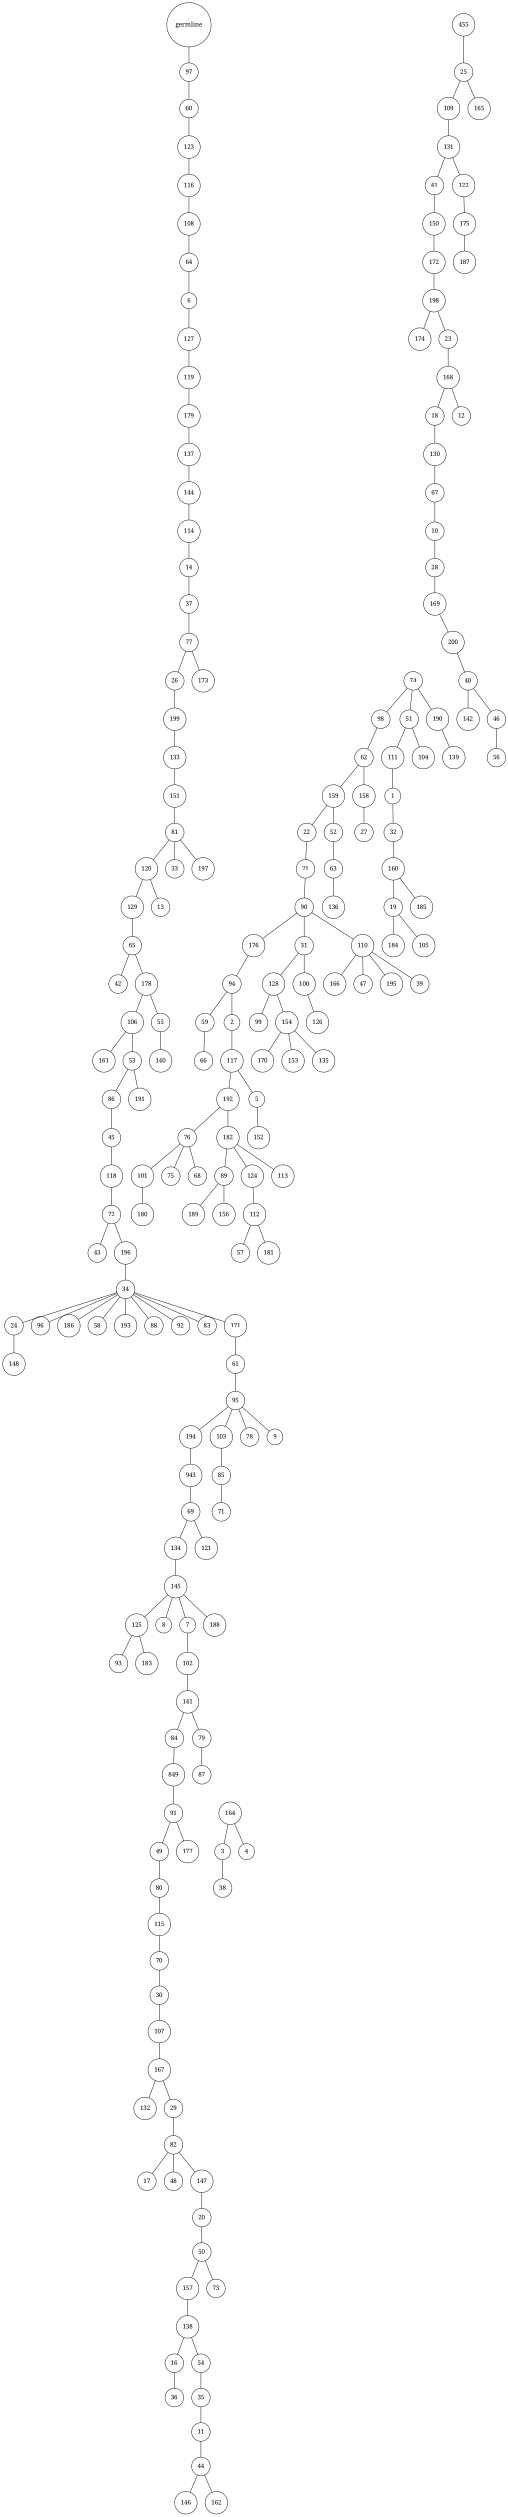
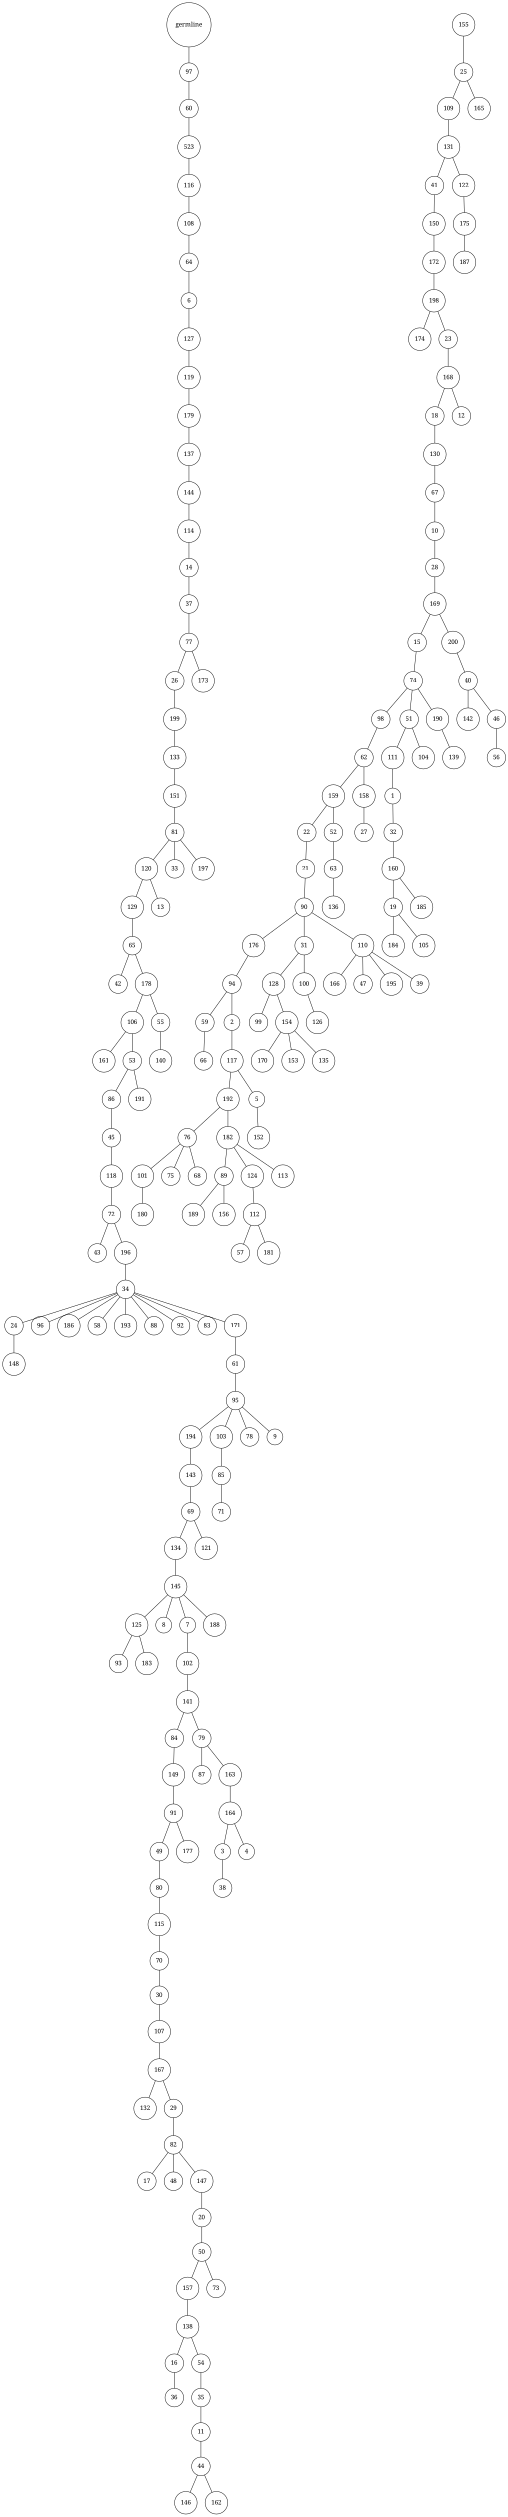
node "455": label "455" -> "155"
node "123": label "123" -> "523"
node "15": added
node "943": label "943" -> "143"
node "849": label "849" -> "149"
node "163": added
